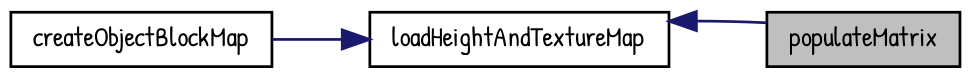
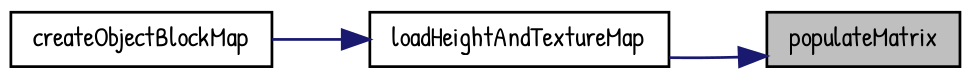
edge "populateMatrix" -> "loadHeightAndTextureMap": reversed
